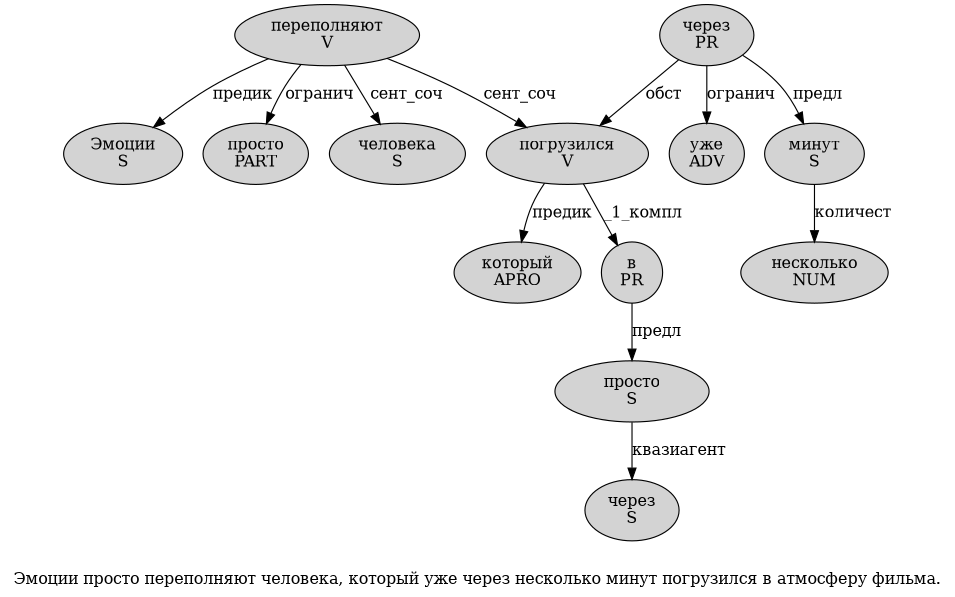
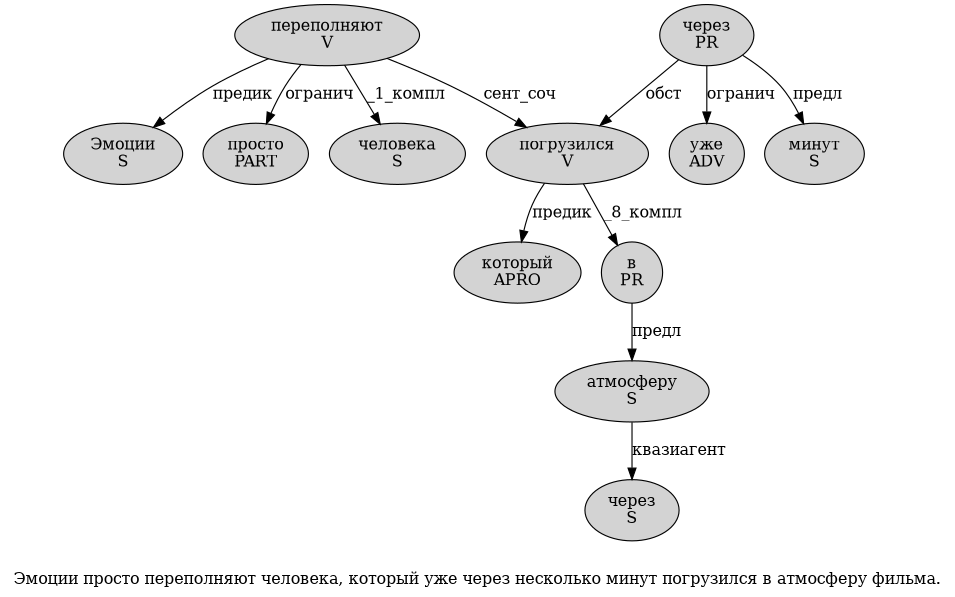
edge "переполняют V" -> "человека S": label "сент_соч" -> "_1_компл"
edge "погрузился V" -> "в PR": label "_1_компл" -> "_8_компл"
node "несколько NUM": removed
node "просто S": label "просто S" -> "атмосферу S"
